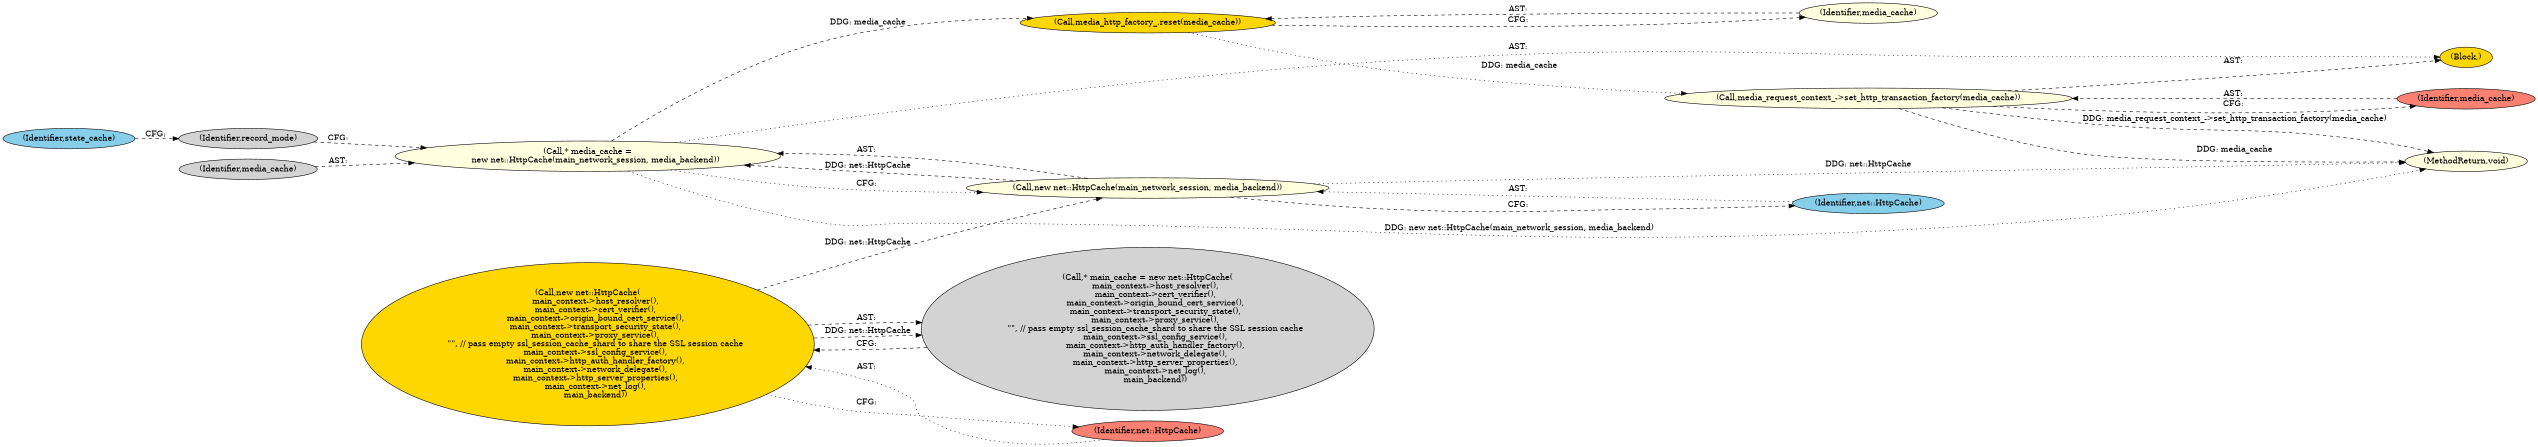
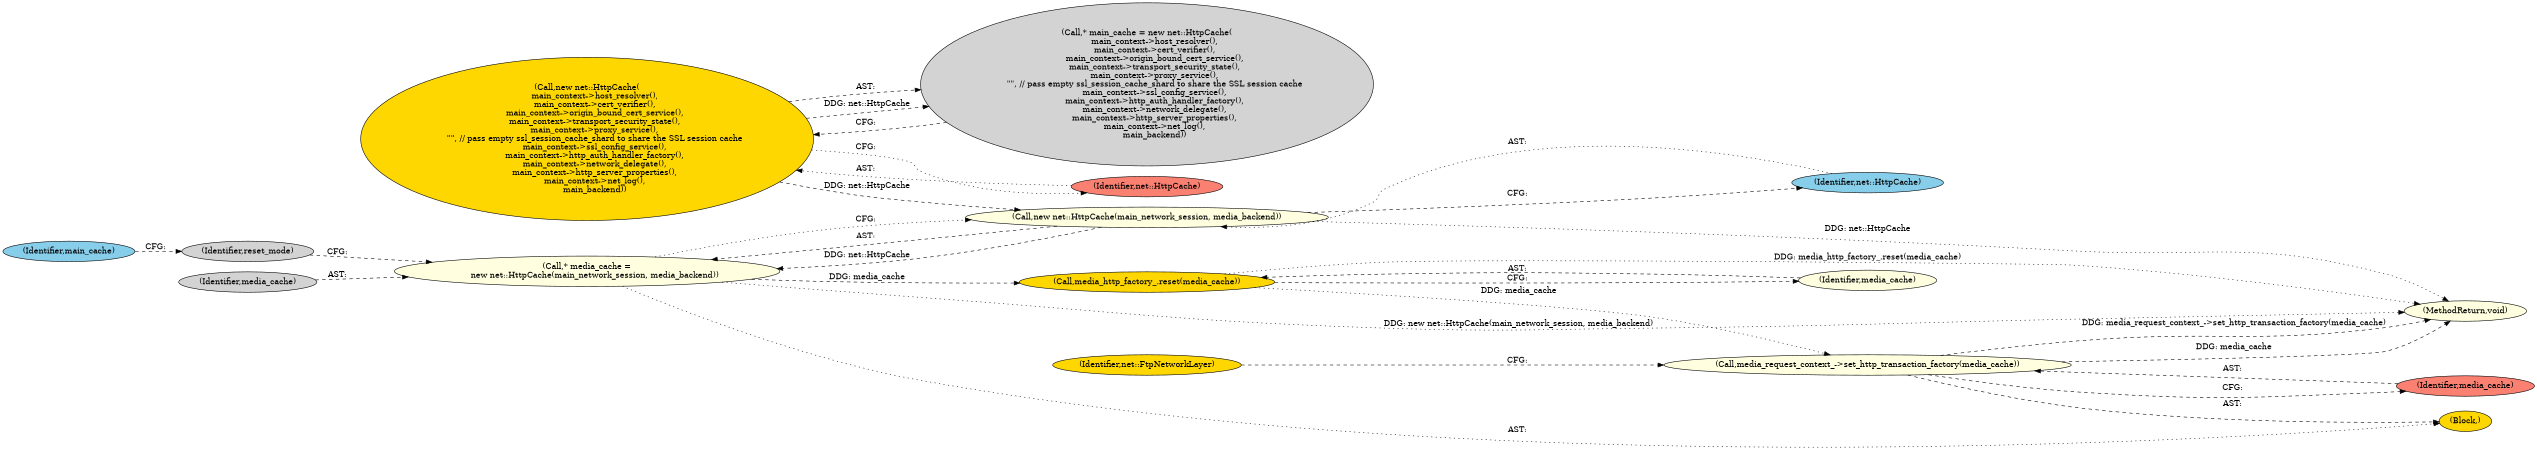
node "(Identifier,state_cache)": label "(Identifier,state_cache)" -> "(Identifier,main_cache)"
node "(Identifier,record_mode)": label "(Identifier,record_mode)" -> "(Identifier,reset_mode)"
edge "(Call,media_http_factory_.reset(media_cache))" -> "(MethodReturn,void)": added, label "DDG: media_http_factory_.reset(media_cache)"
node "(Identifier,net::FtpNetworkLayer)": added
